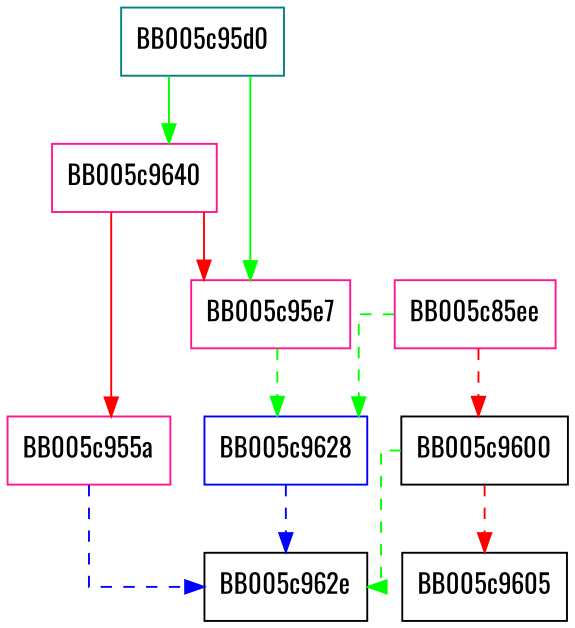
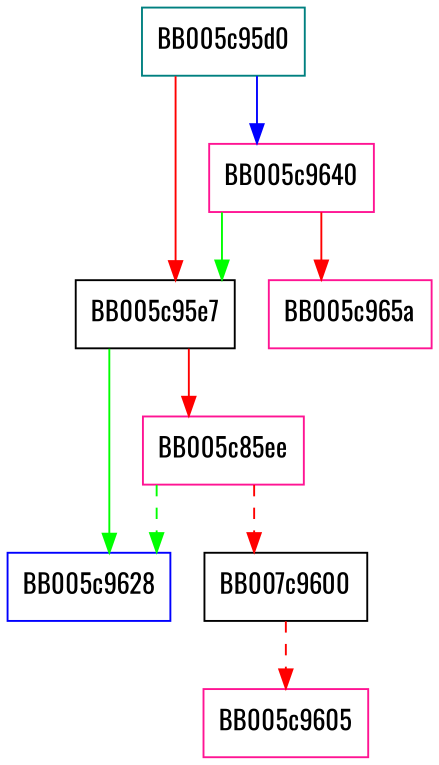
edge "BB005c95d0" -> "BB005c9640": color green -> blue
edge "BB005c95d0" -> "BB005c95e7": color green -> red
edge "BB005c9640" -> "BB005c95e7": color red -> green
node "BB005c95e7": color deeppink -> black
edge "BB005c95e7" -> "BB005c85ee": added
edge "BB005c95e7" -> "BB005c9628": style dashed -> solid
node "BB005c955a": label "BB005c955a" -> "BB005c965a"
node "BB005c9600": label "BB005c9600" -> "BB007c9600"
node "BB005c962e": removed
node "BB005c9605": color black -> deeppink
